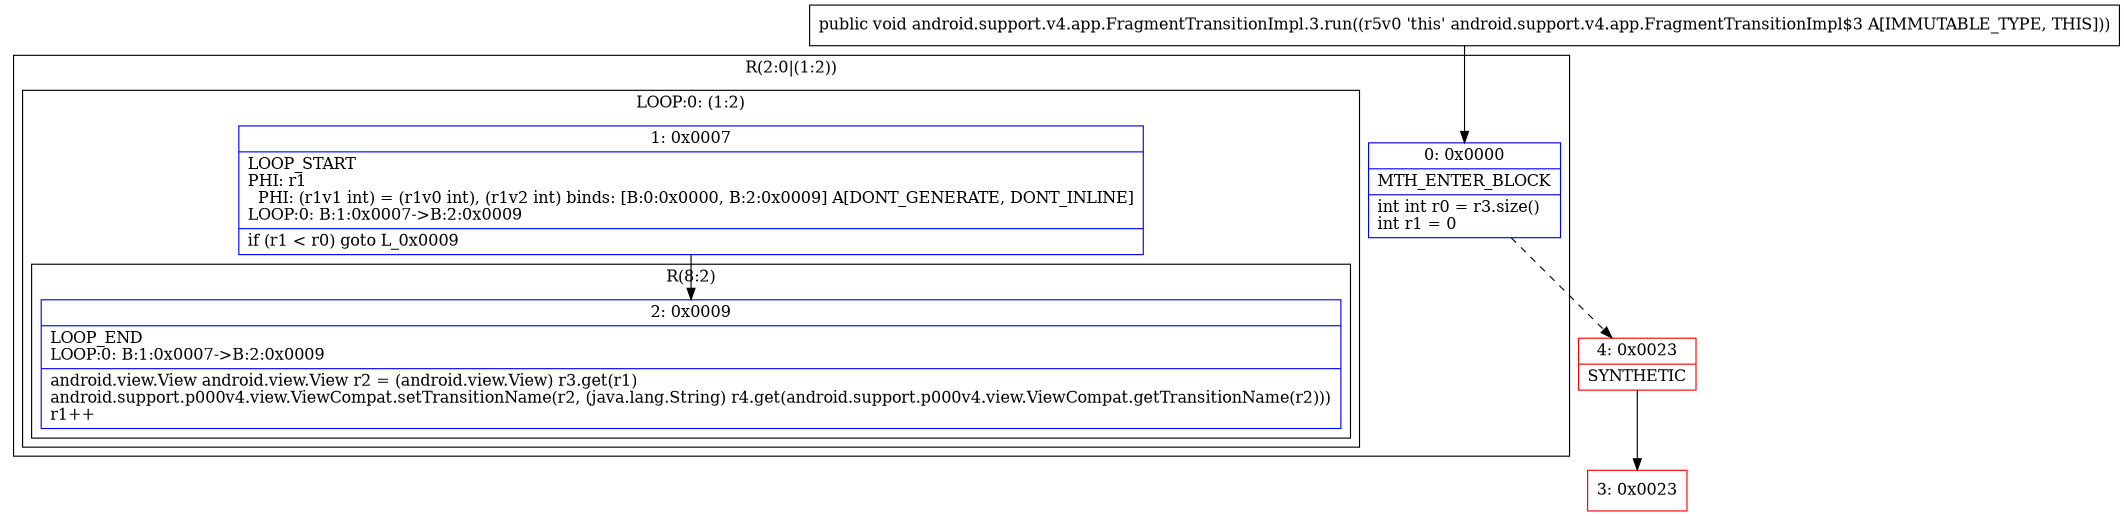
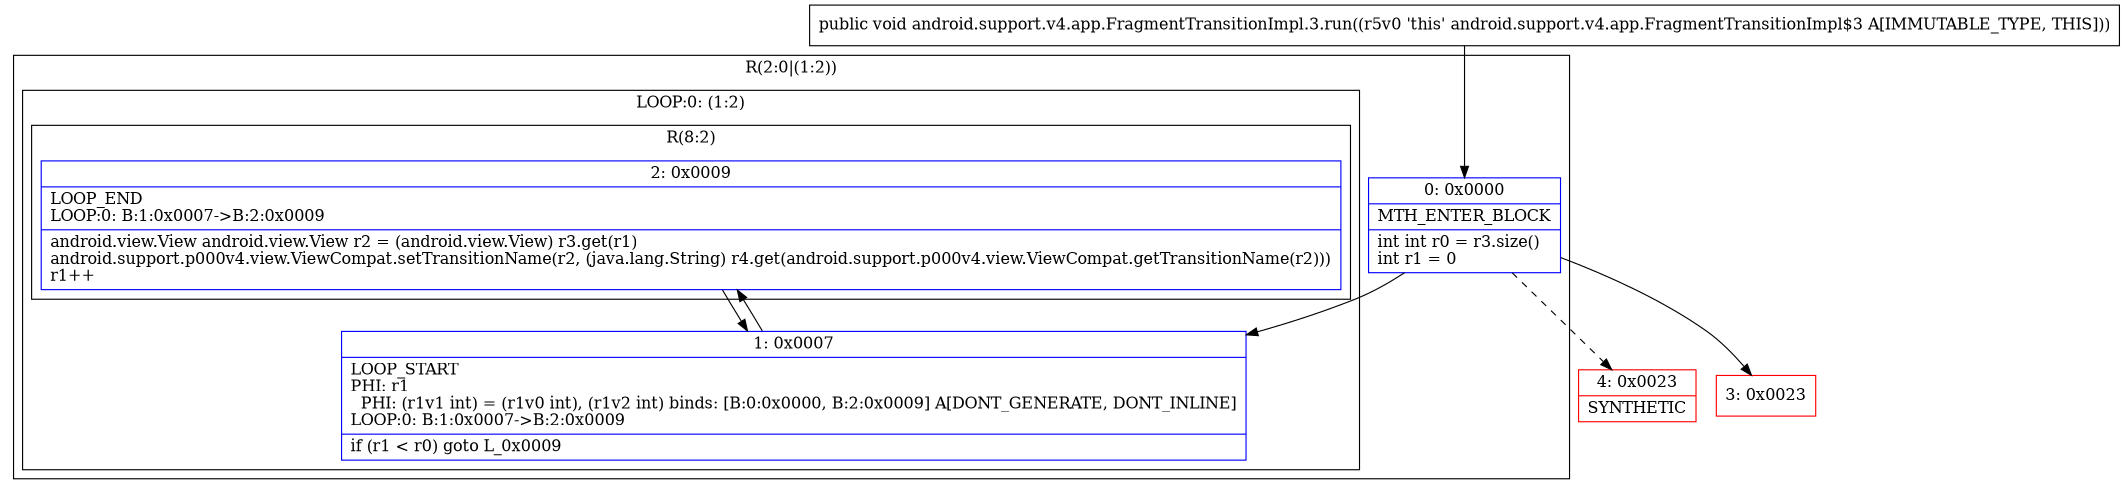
edge "2: 0x0009" -> "1: 0x0007": added
edge "0: 0x0000" -> "1: 0x0007": added
edge "4: 0x0023" -> "3: 0x0023": now "0: 0x0000" -> "3: 0x0023"
